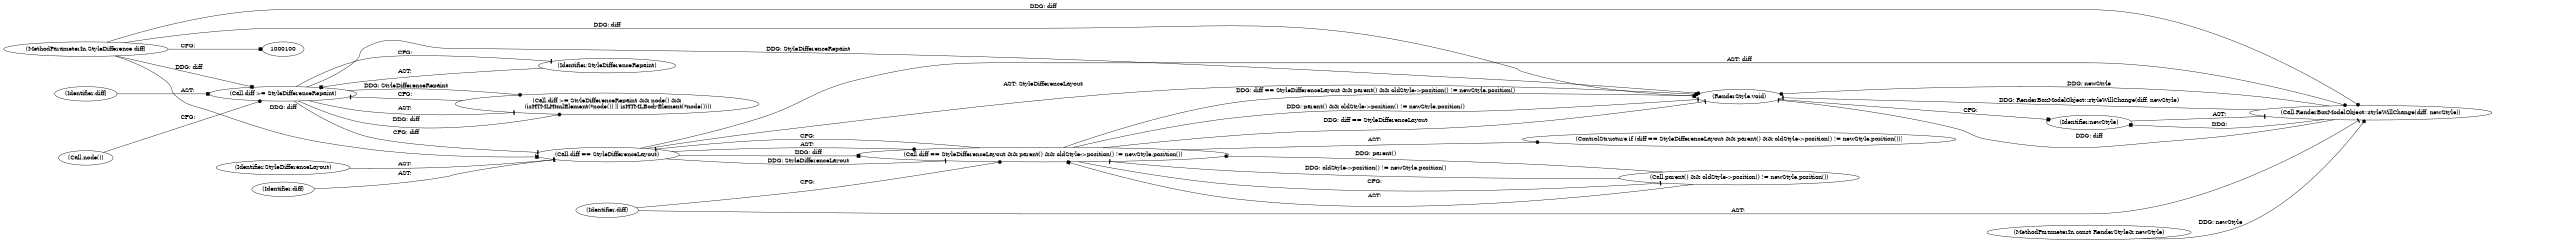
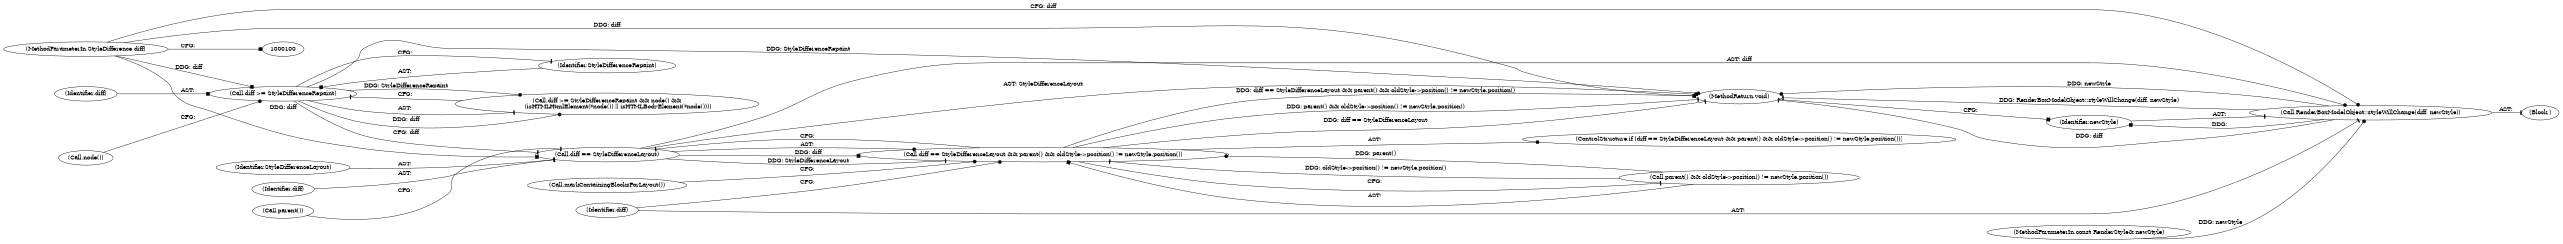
edge "(MethodParameterIn,StyleDifference diff)" -> "(Call,RenderBoxModelObject::styleWillChange(diff, newStyle))": label "DDG: diff" -> "CFG: diff"
node "(RenderStyle,void)": label "(RenderStyle,void)" -> "(MethodReturn,void)"
node "(Block,)": added
node "(Call,markContainingBlocksForLayout())": added
node "(Call,parent())": added
